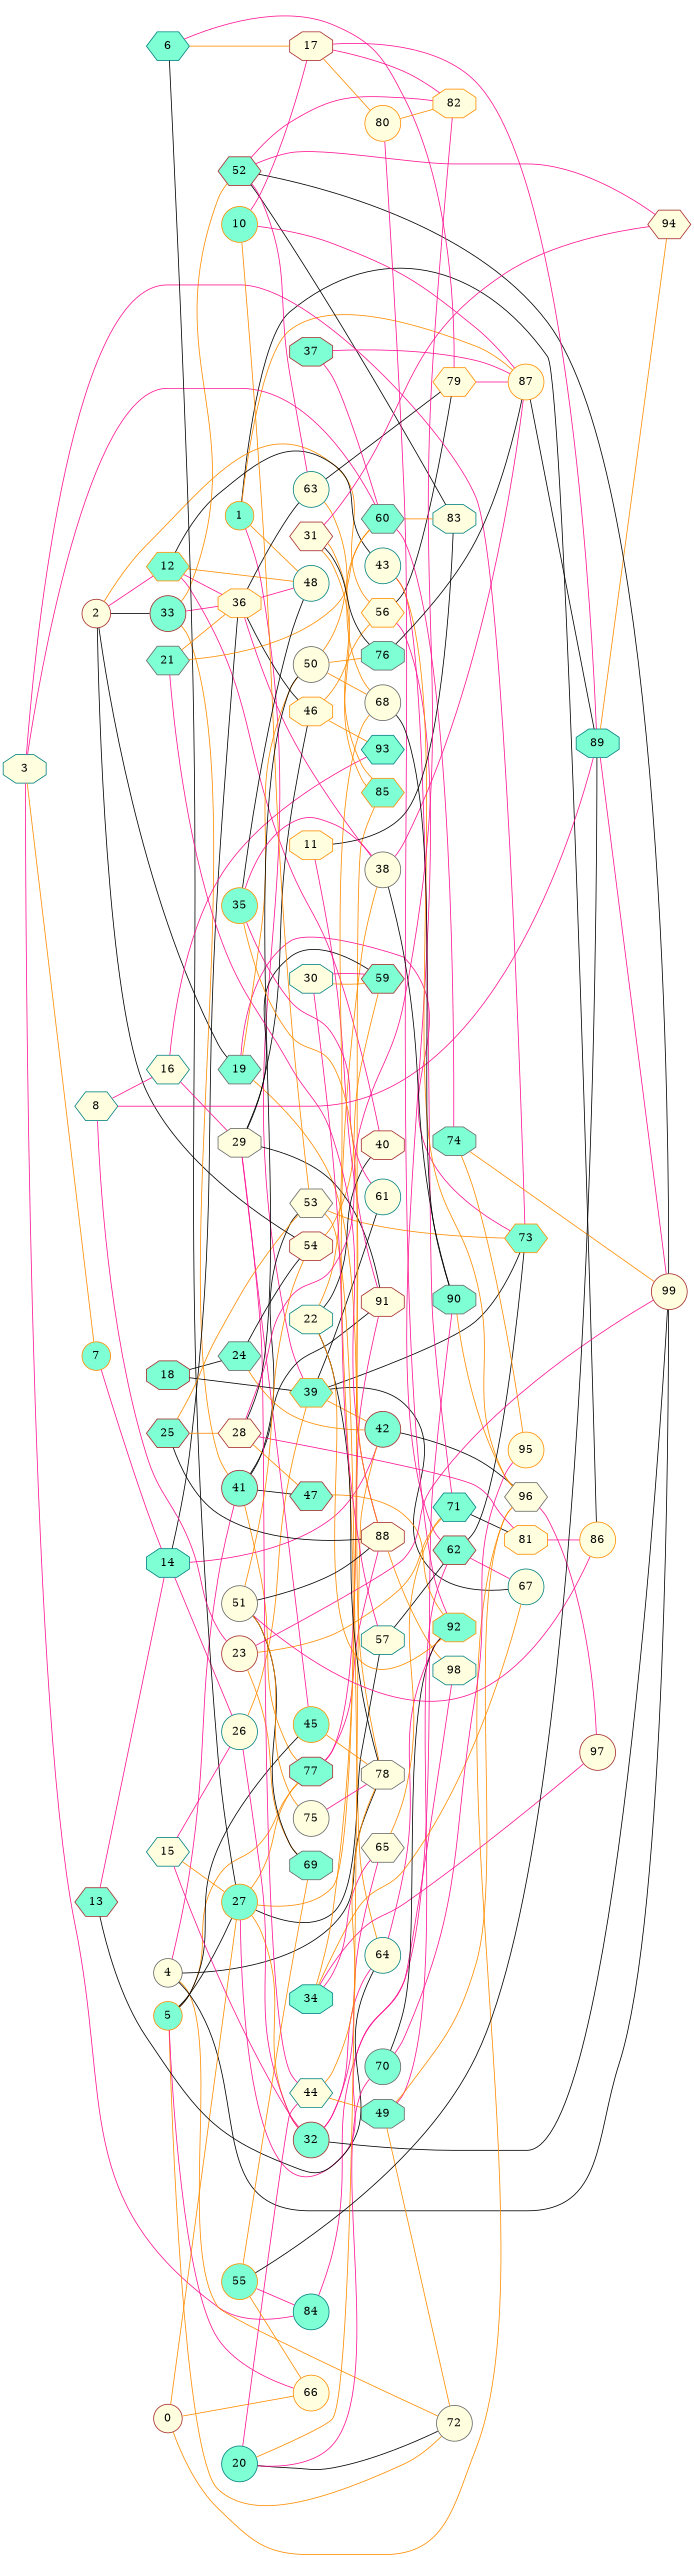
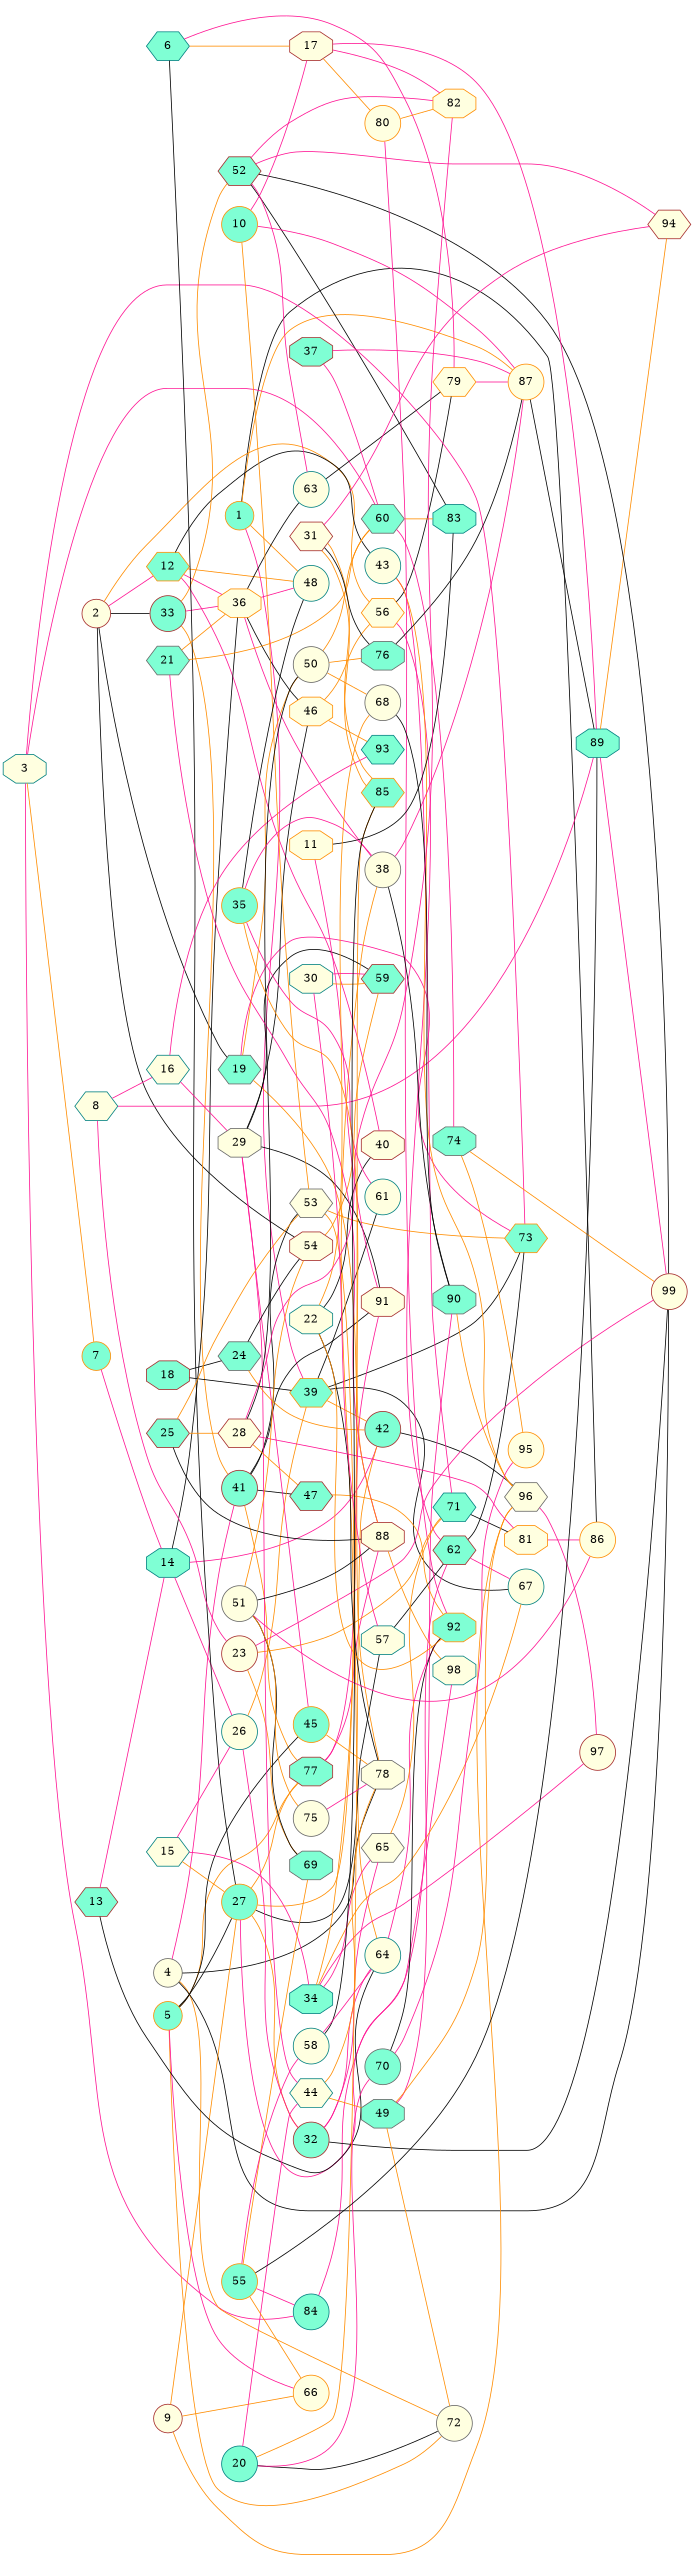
node "83": fillcolor lightyellow -> aquamarine
edge "63" -- "68": removed
edge "15" -- "32": now "15" -- "34"
node "58": added
node "0": label "0" -> "9"
